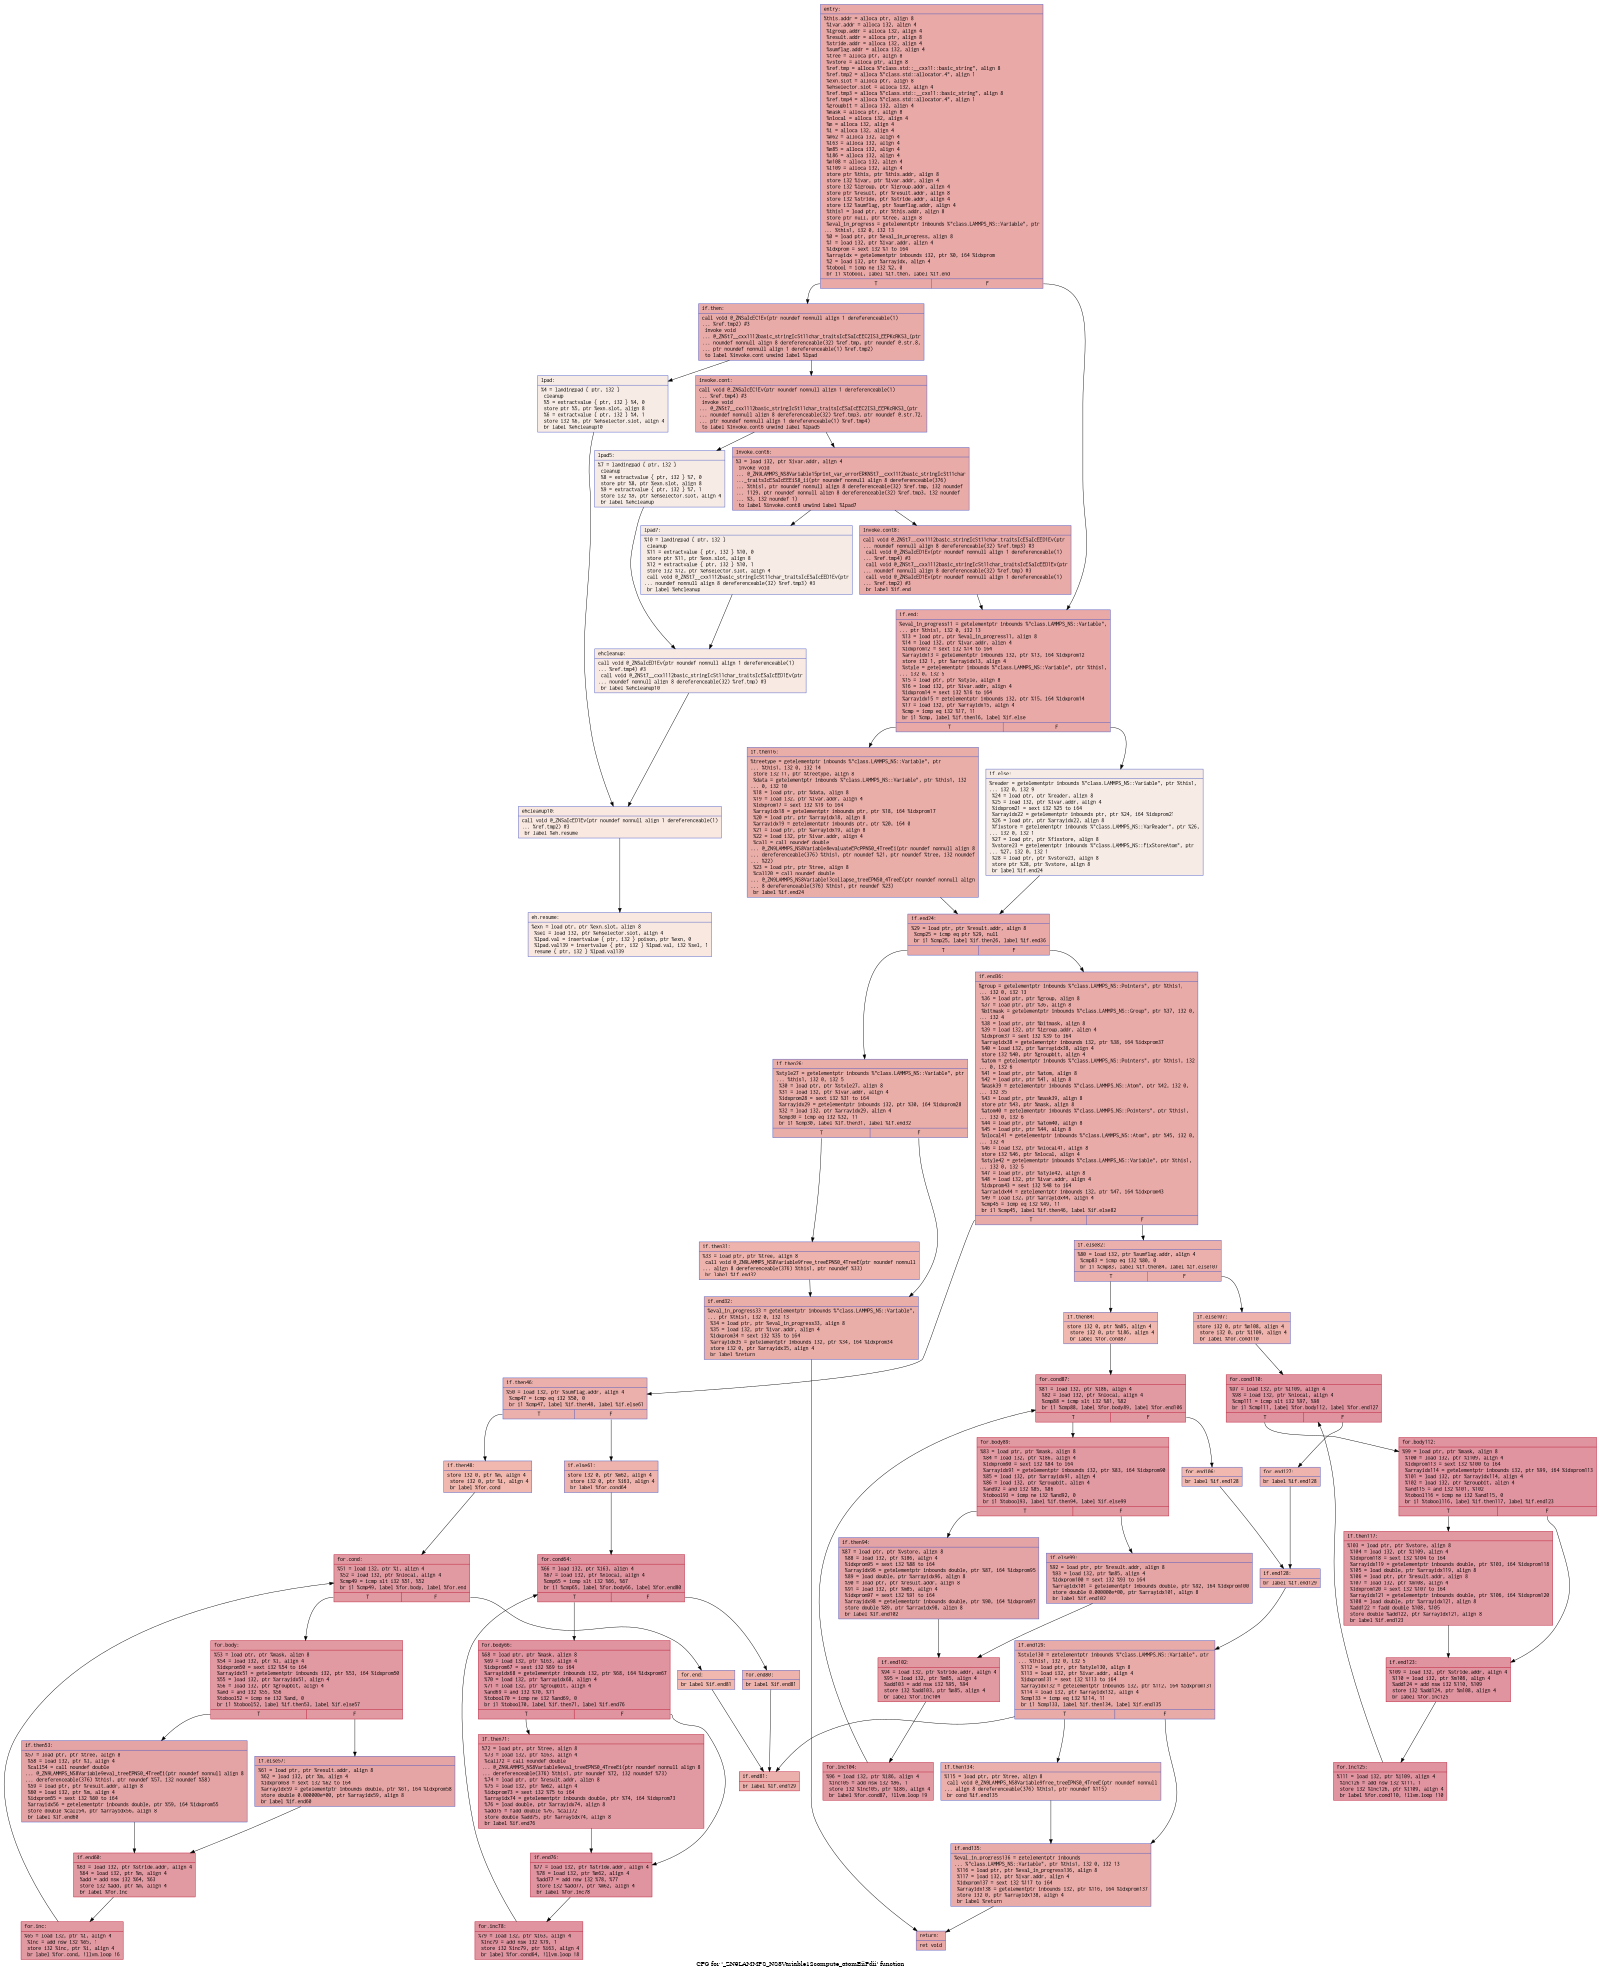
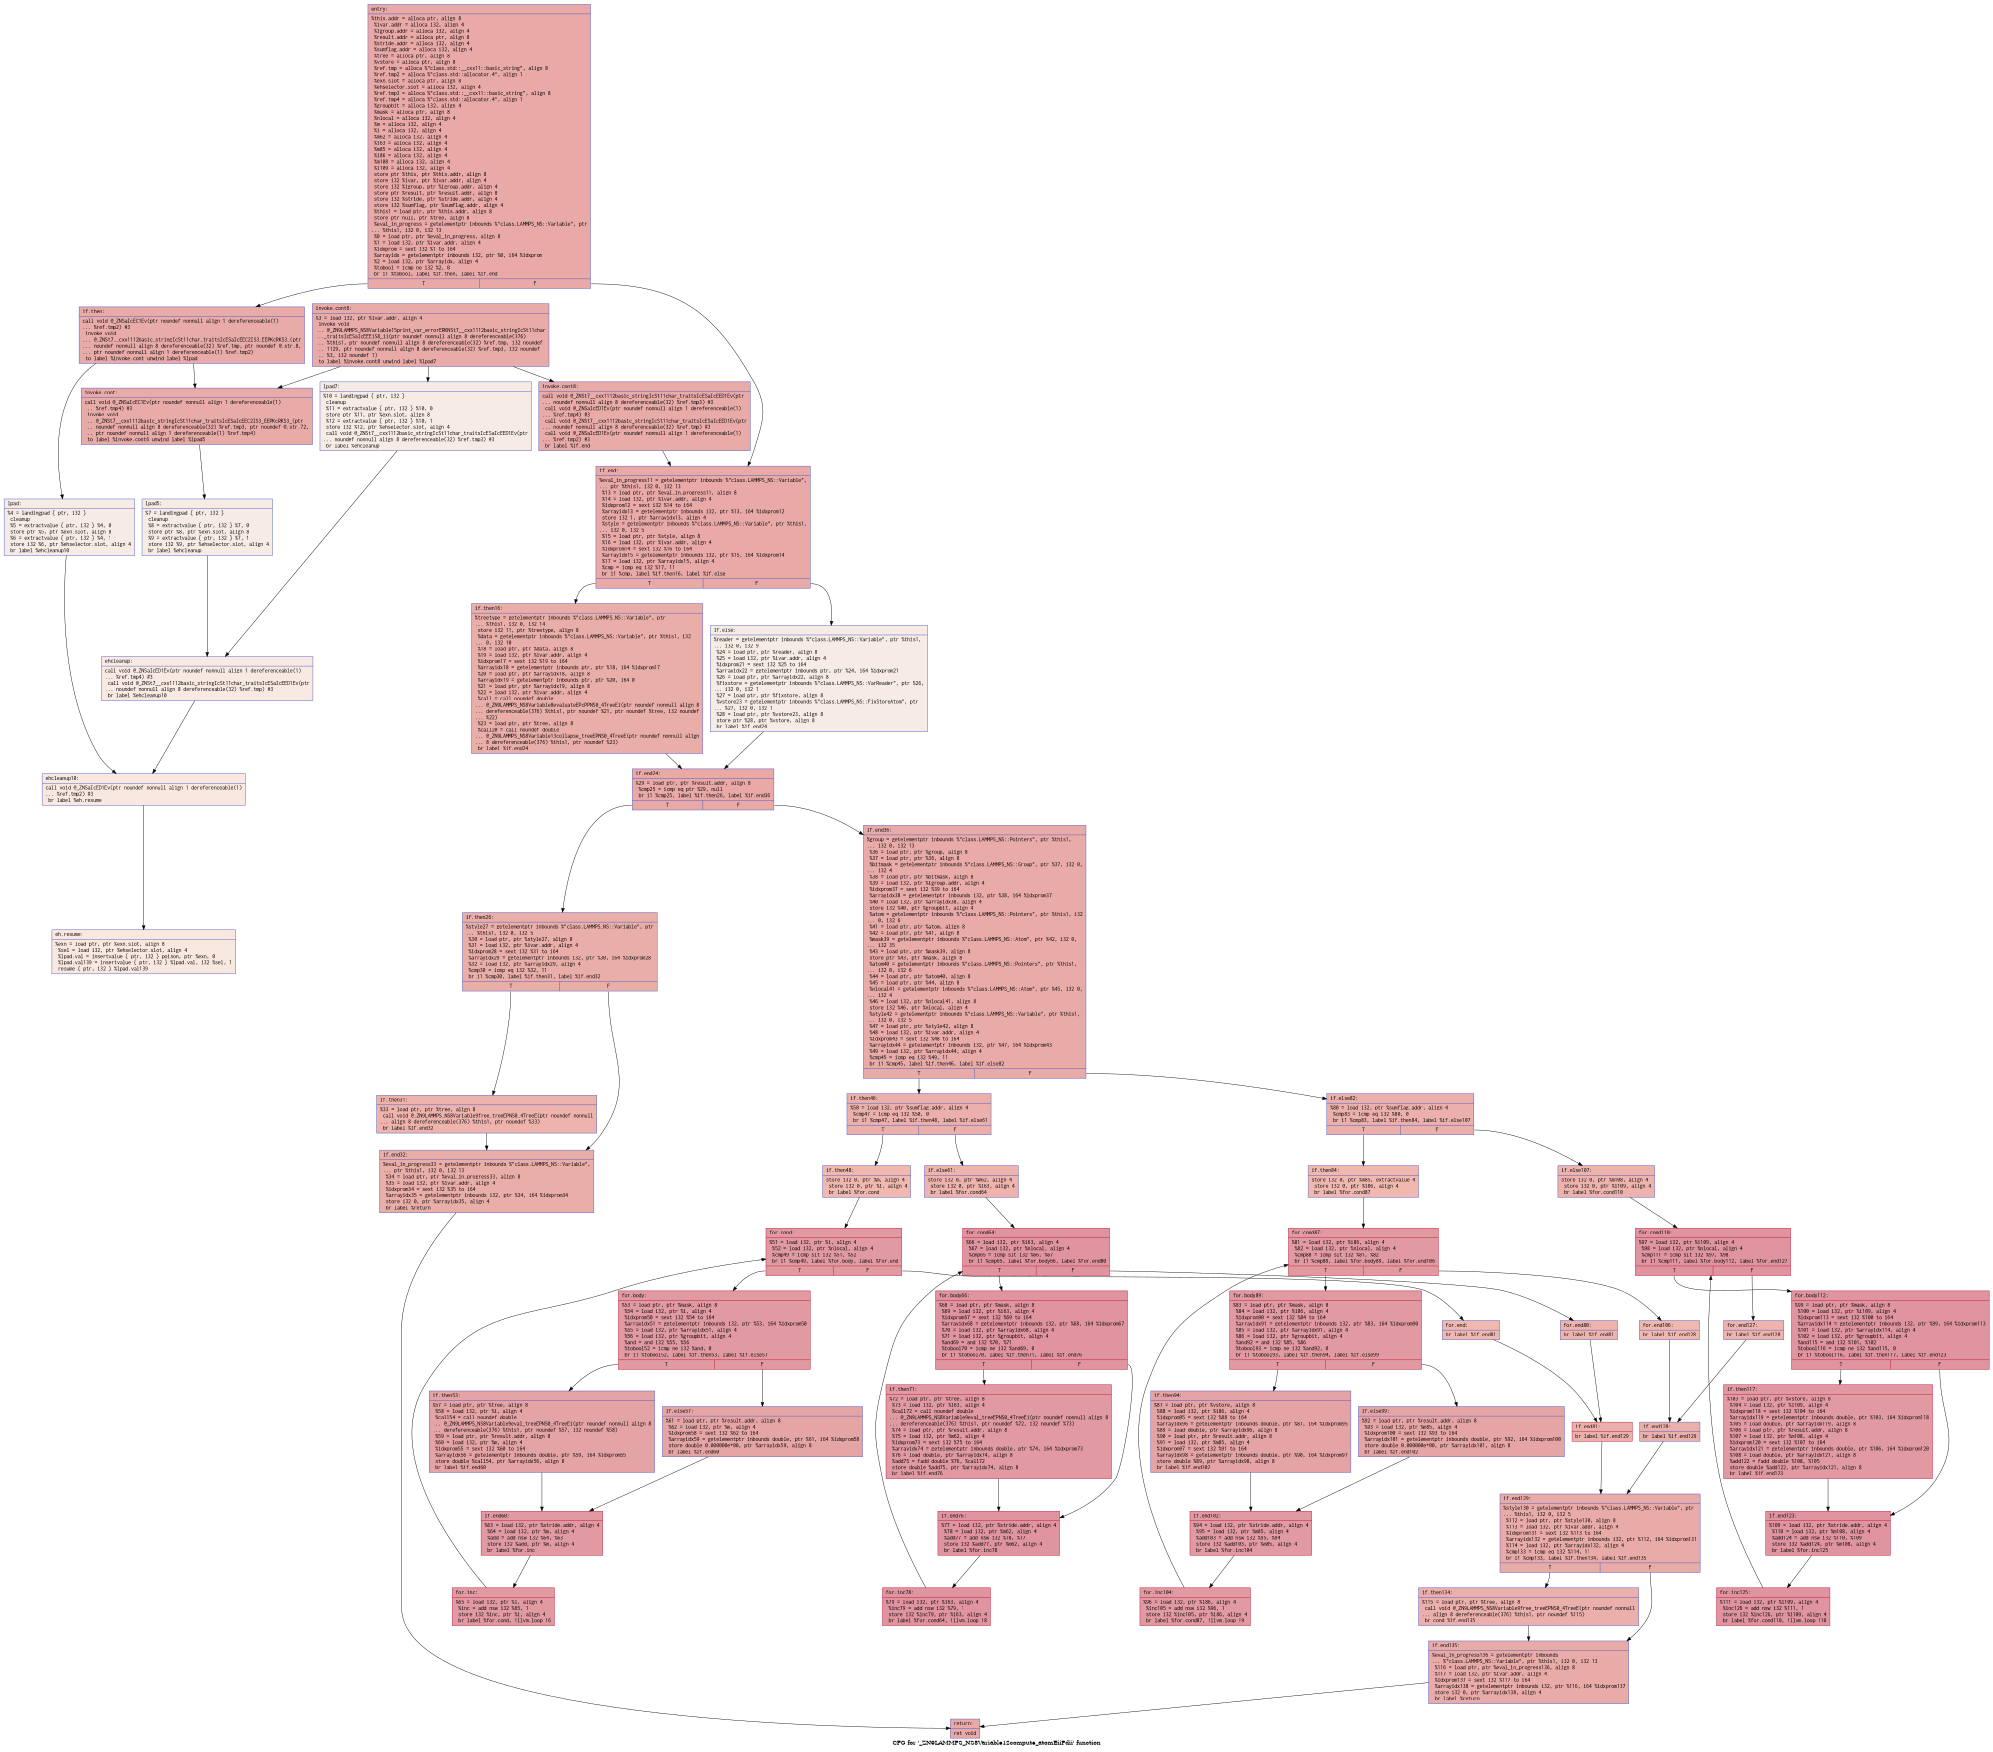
edge "invoke.cont:" -> "invoke.cont6:": reversed
node "if.then84:": text "store i32 0, ptr %m85, align 4" -> "store i32 0, ptr %m85, extractvalue 4"
edge "if.end129:" -> "if.end81:": reversed
